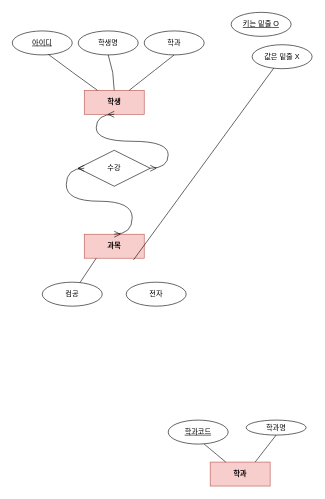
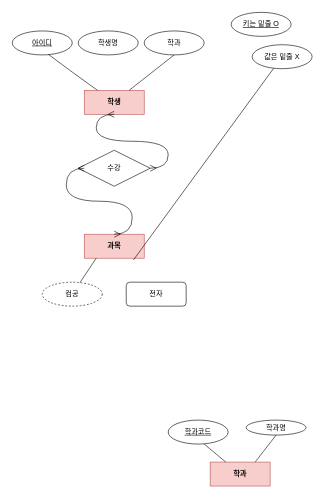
edge "학생명" -- "학생": removed
node "컴공": style solid -> dashed
node "전자": shape ellipse -> rounded rectangle
